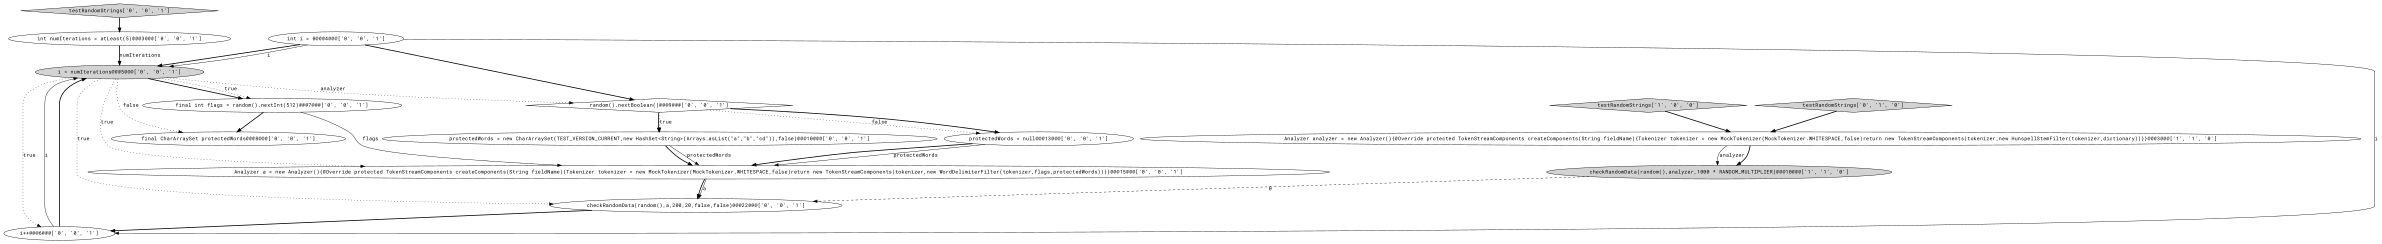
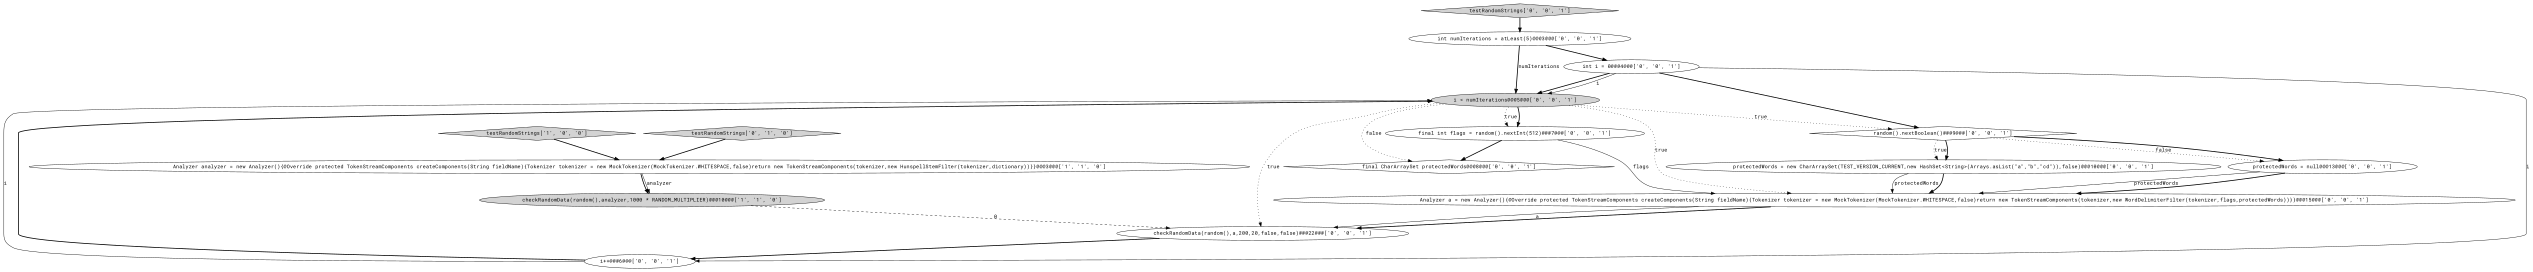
edge "int numIterations = atLeast(5)@@@3@@@['0', '0', '1']" -> "int i = 0@@@4@@@['0', '0', '1']": added
edge "i < numIterations@@@5@@@['0', '0', '1']" -> "random().nextBoolean()@@@9@@@['0', '0', '1']": label "analyzer" -> "true"
edge "i < numIterations@@@5@@@['0', '0', '1']" -> "i++@@@6@@@['0', '0', '1']": removed, label "true"
node "final CharArraySet protectedWords@@@8@@@['0', '0', '1']": shape ellipse -> diamond
